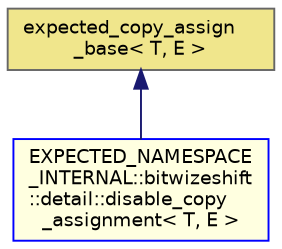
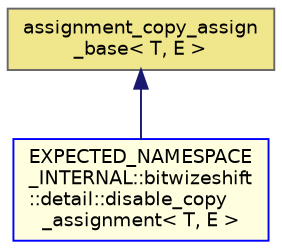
node "expected_copy_assign _base< T, E >": label "expected_copy_assign _base< T, E >" -> "assignment_copy_assign _base< T, E >"
